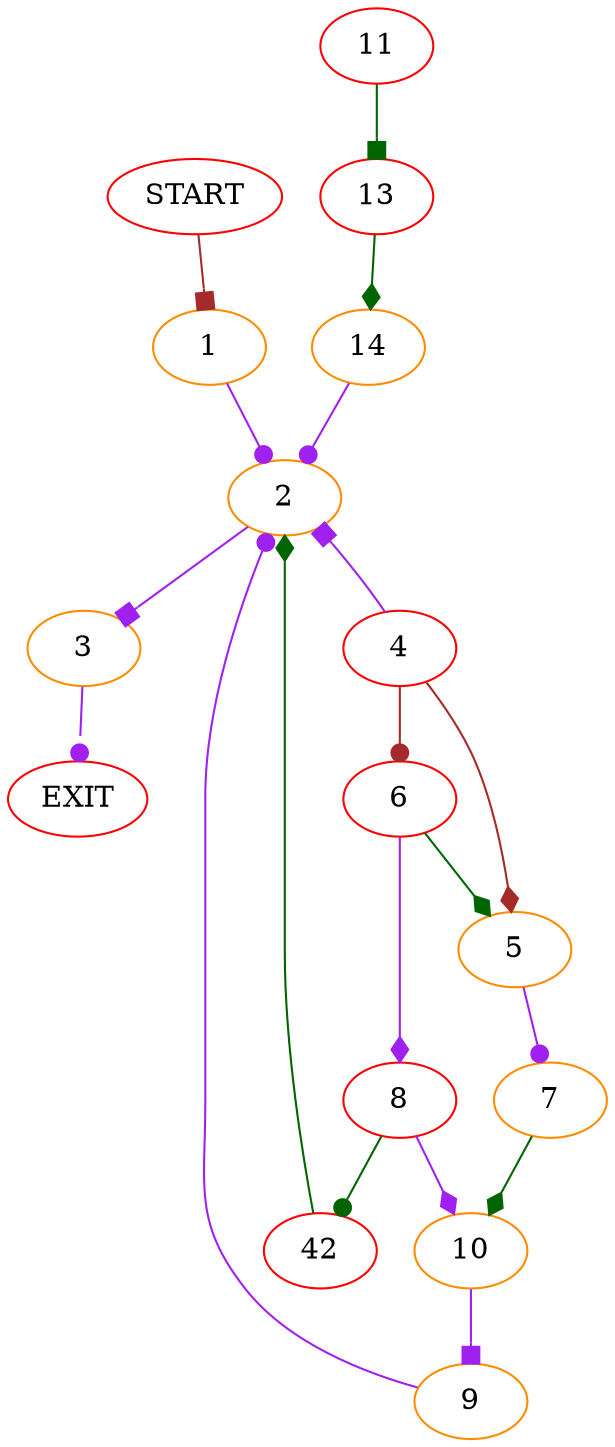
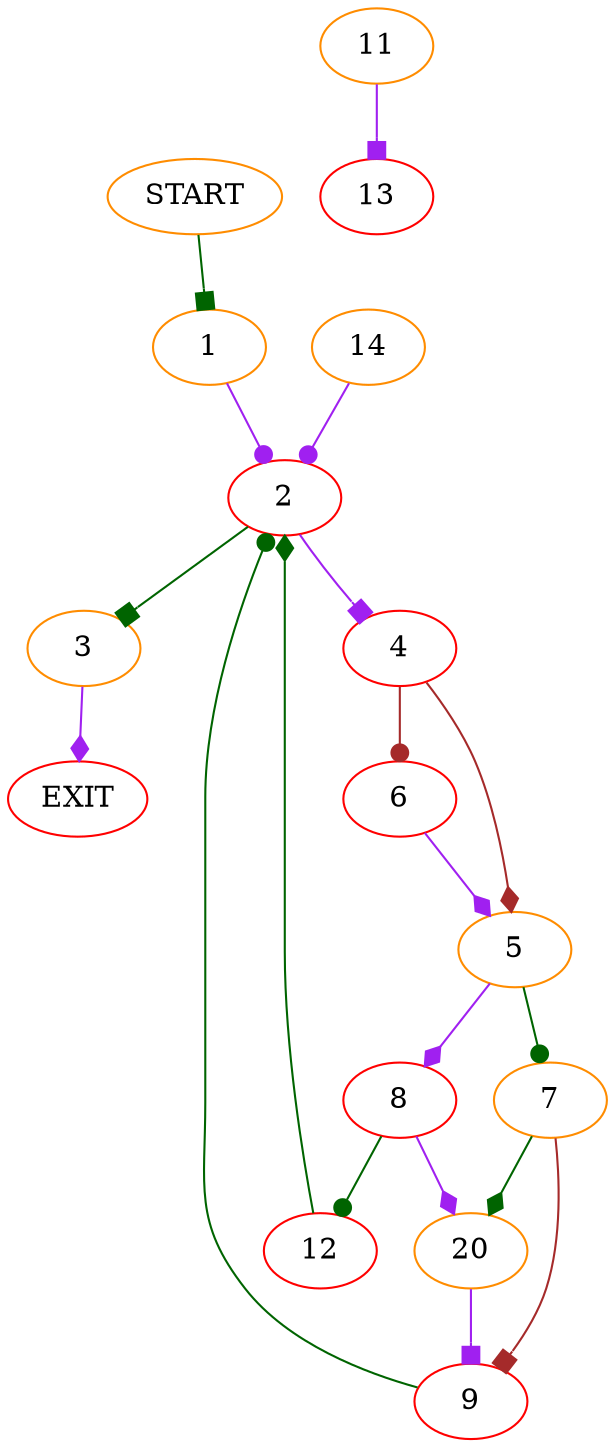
node "11": color red -> darkorange
edge "11" -> "13": color darkgreen -> purple
node "START": color red -> darkorange
edge "13" -> "14": removed
edge "START" -> "1": color brown -> darkgreen
node "2": color darkorange -> red
edge "2" -> "3": color purple -> darkgreen
edge "4" -> "2": reversed
edge "3" -> "EXIT": arrowhead dot -> diamond
edge "6" -> "5": color darkgreen -> purple
edge "6" -> "8": now "5" -> "8"
edge "5" -> "7": color purple -> darkgreen
edge "9" -> "2": color purple -> darkgreen
edge "7" -> "9": added
node "42": label "42" -> "12"
node "10": label "10" -> "20"
node "9": color darkorange -> red
